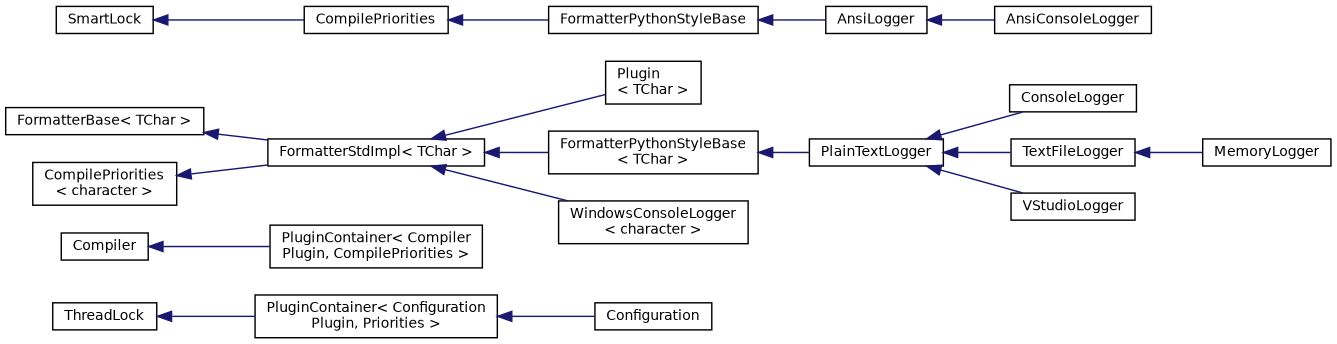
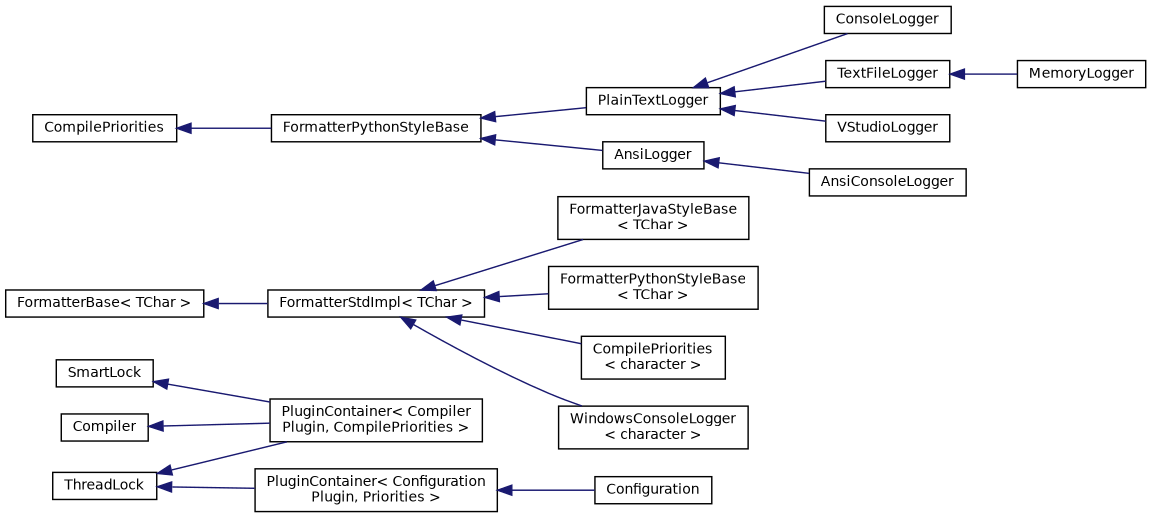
edge "CompilePriorities" -> "SmartLock": now "PluginContainer< Compiler Plugin, CompilePriorities >" -> "SmartLock"
node "Plugin < TChar >": label "Plugin < TChar >" -> "FormatterJavaStyleBase < TChar >"
edge "PlainTextLogger" -> "FormatterPythonStyleBase < TChar >": now "PlainTextLogger" -> "FormatterPythonStyleBase"
edge "FormatterStdImpl< TChar >" -> "CompilePriorities < character >": reversed
edge "PluginContainer< Compiler Plugin, CompilePriorities >" -> "ThreadLock": added
